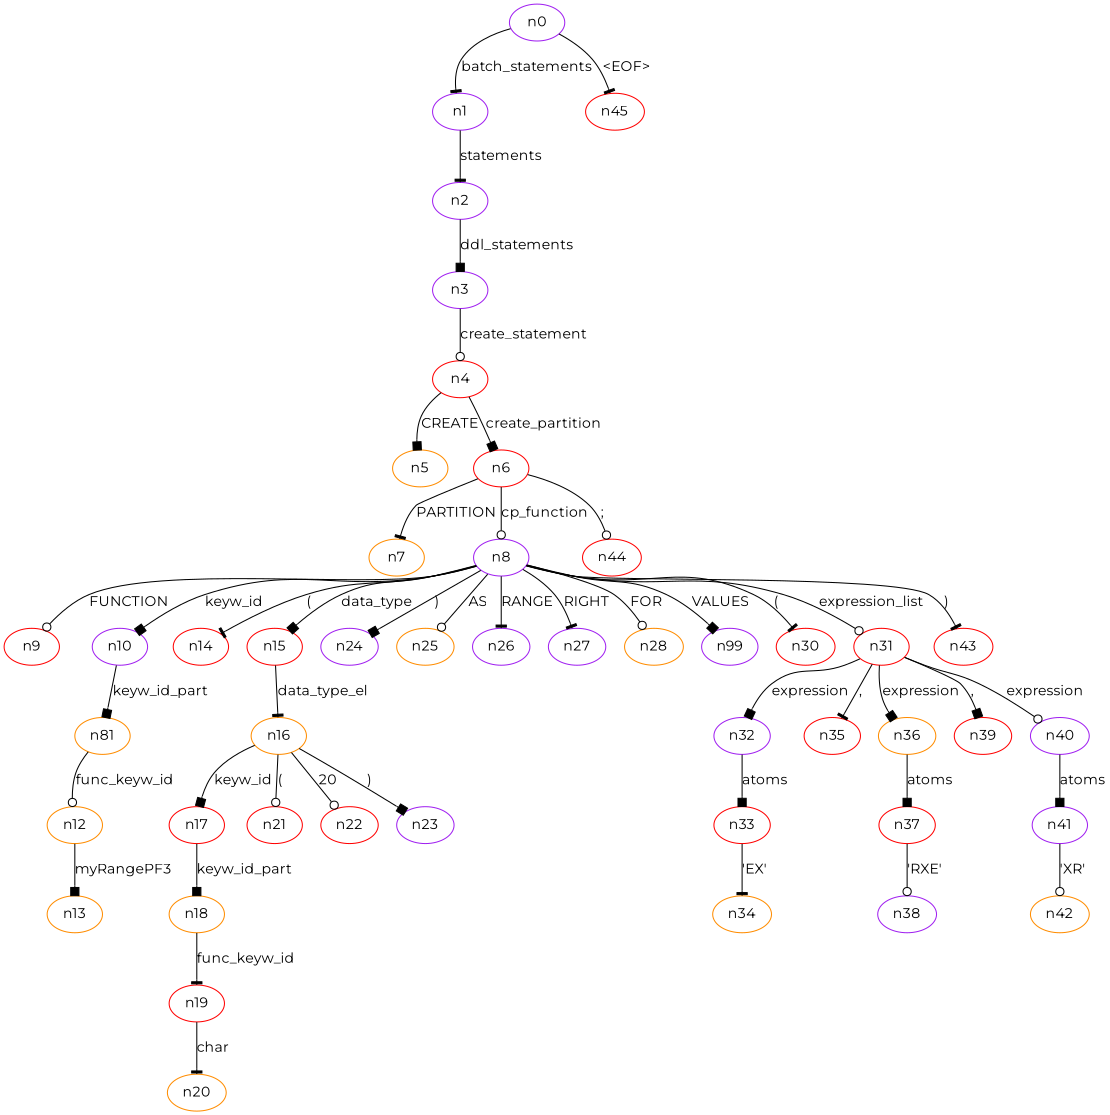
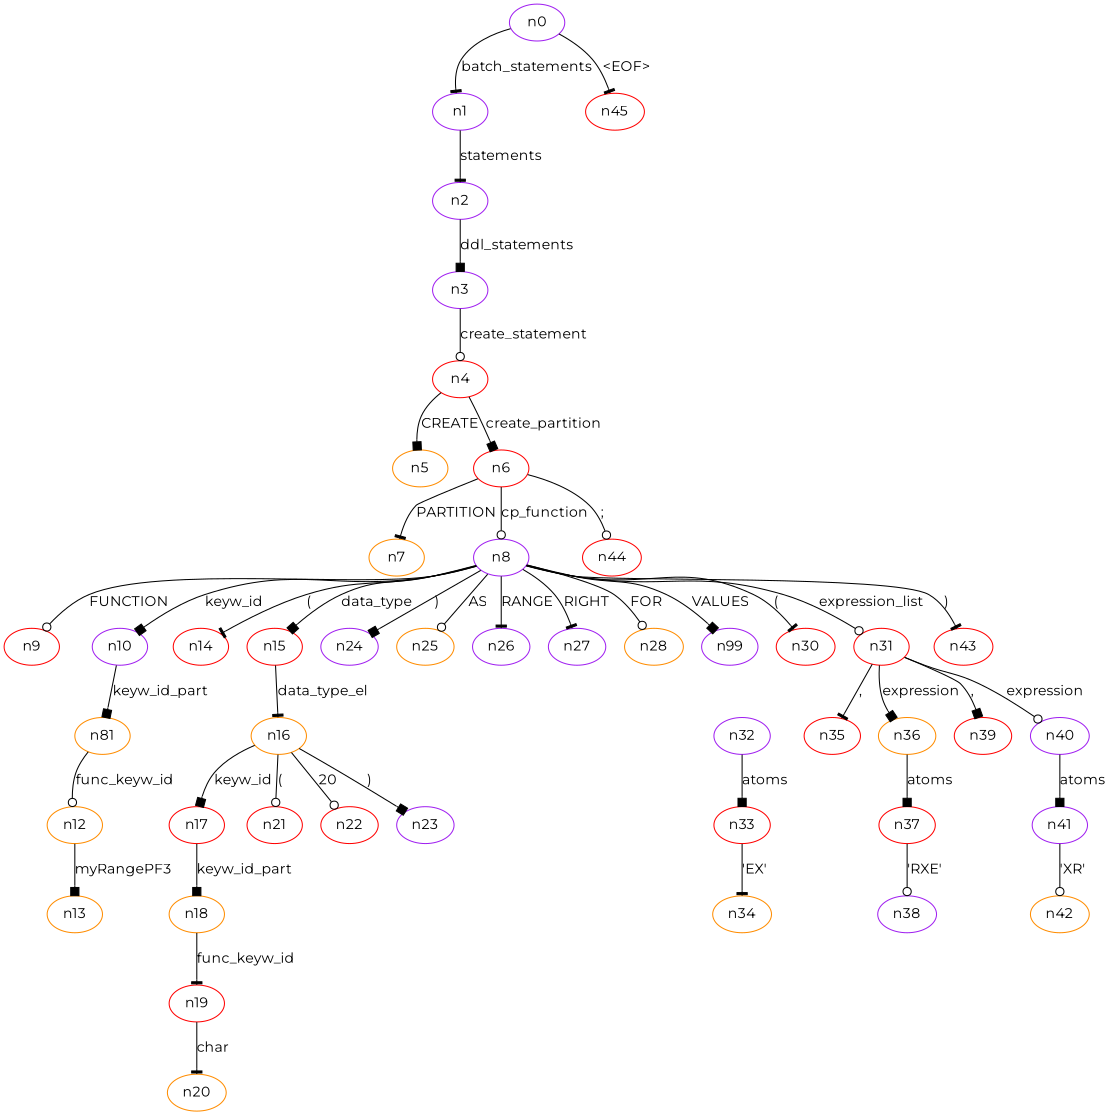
edge "n31" -> "n32": removed, label "expression"
